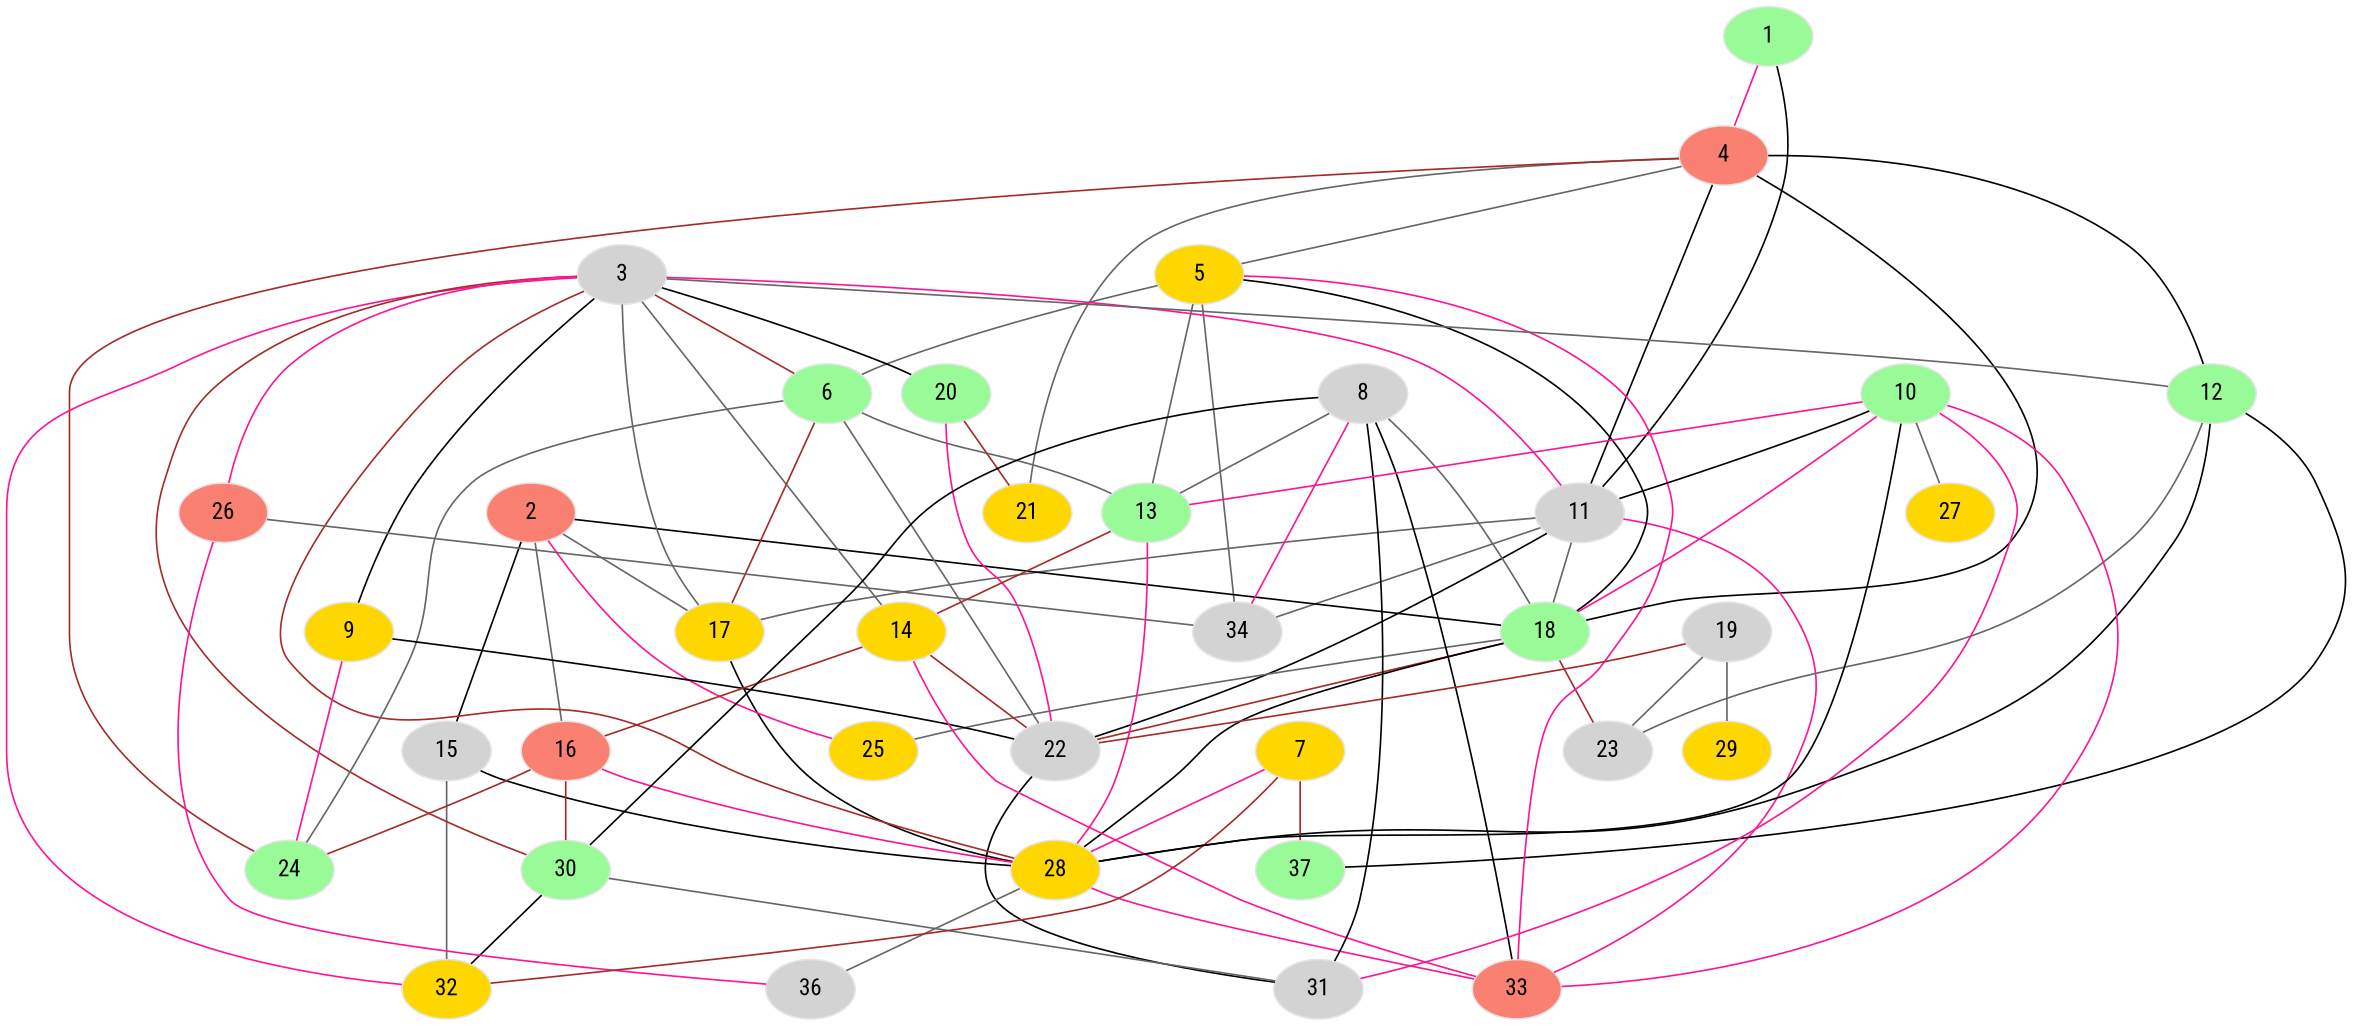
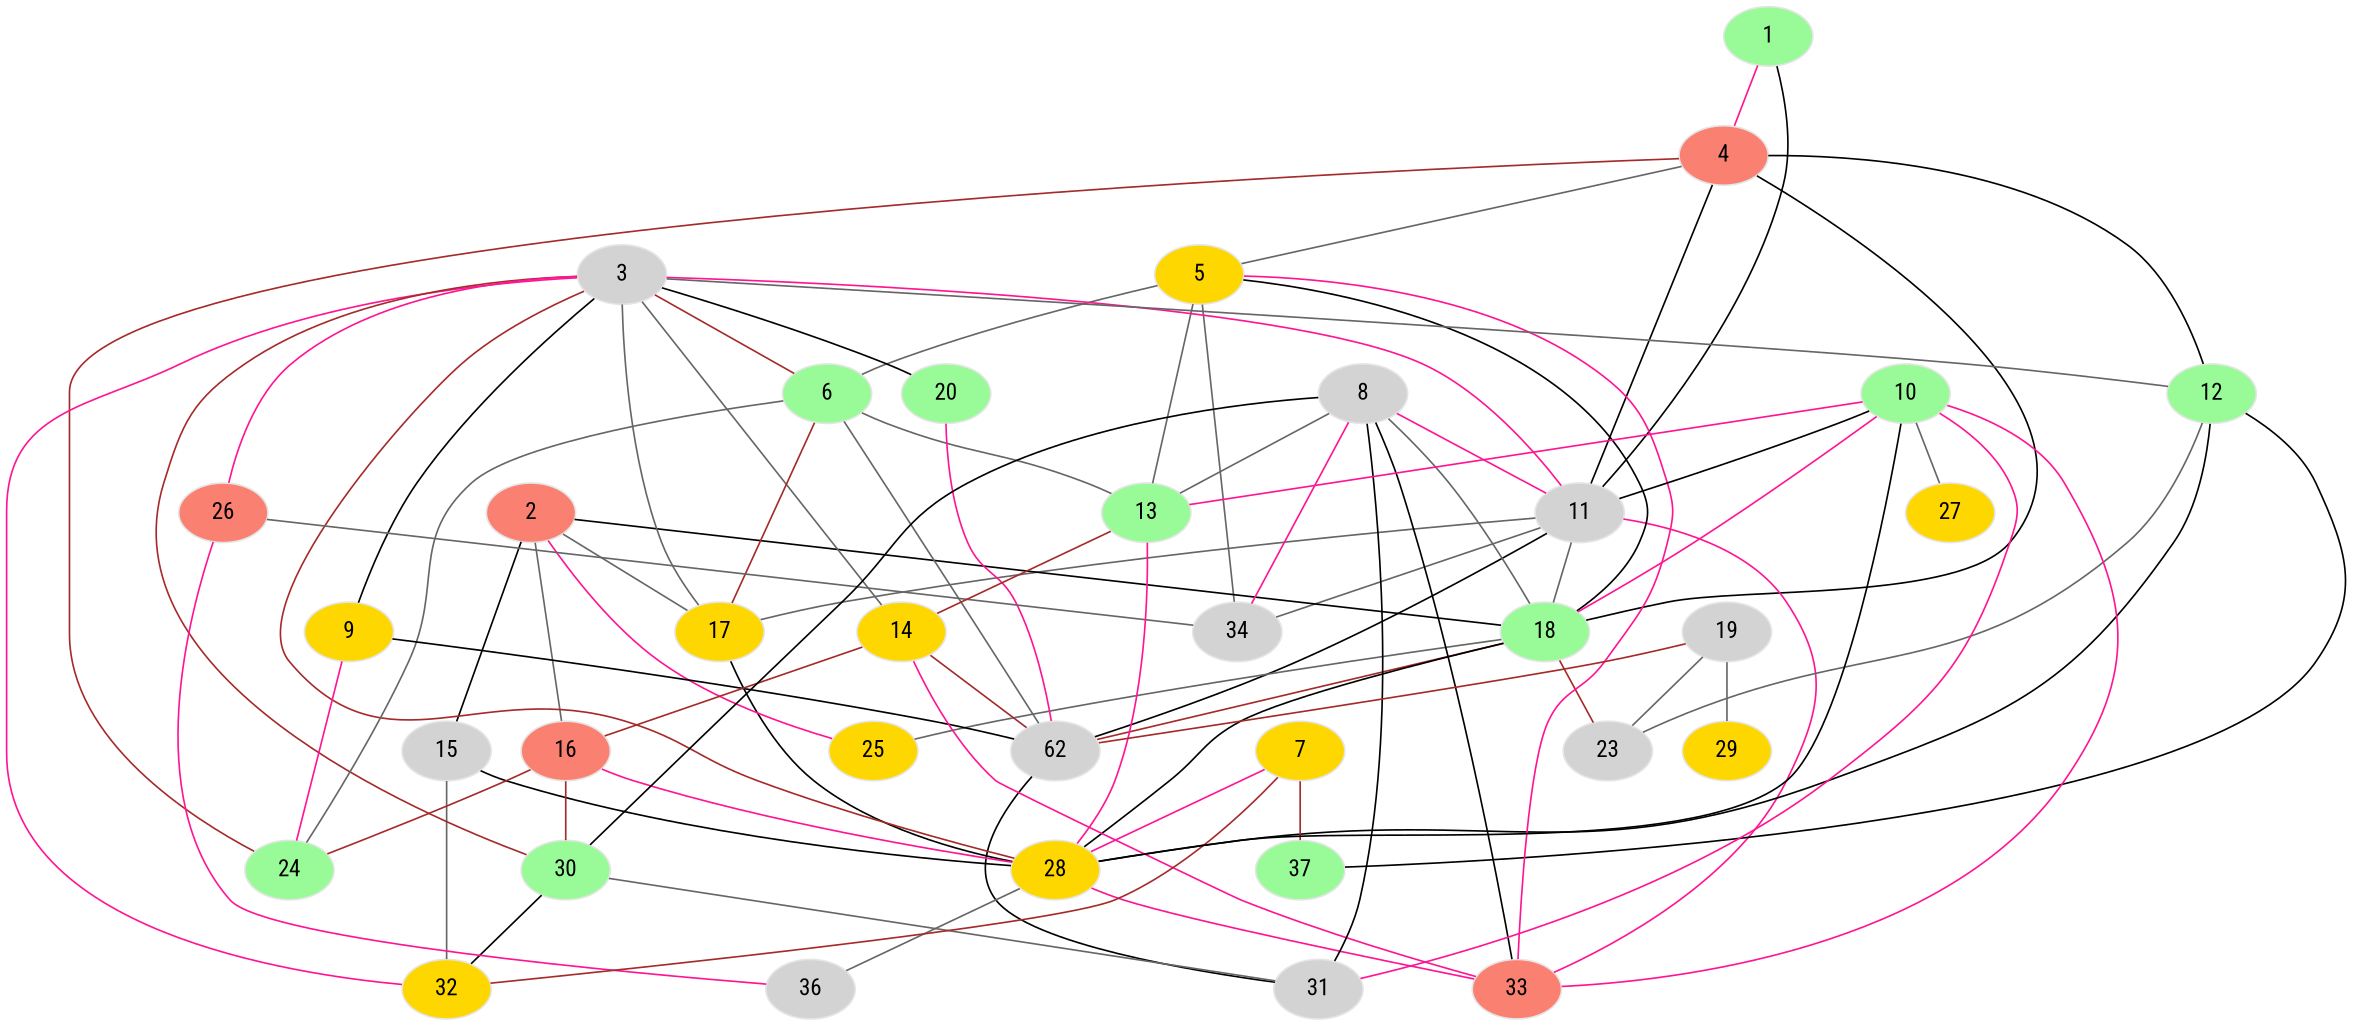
edge "8" -- "11": added
node "21": removed
node "22": label "22" -> "62"
